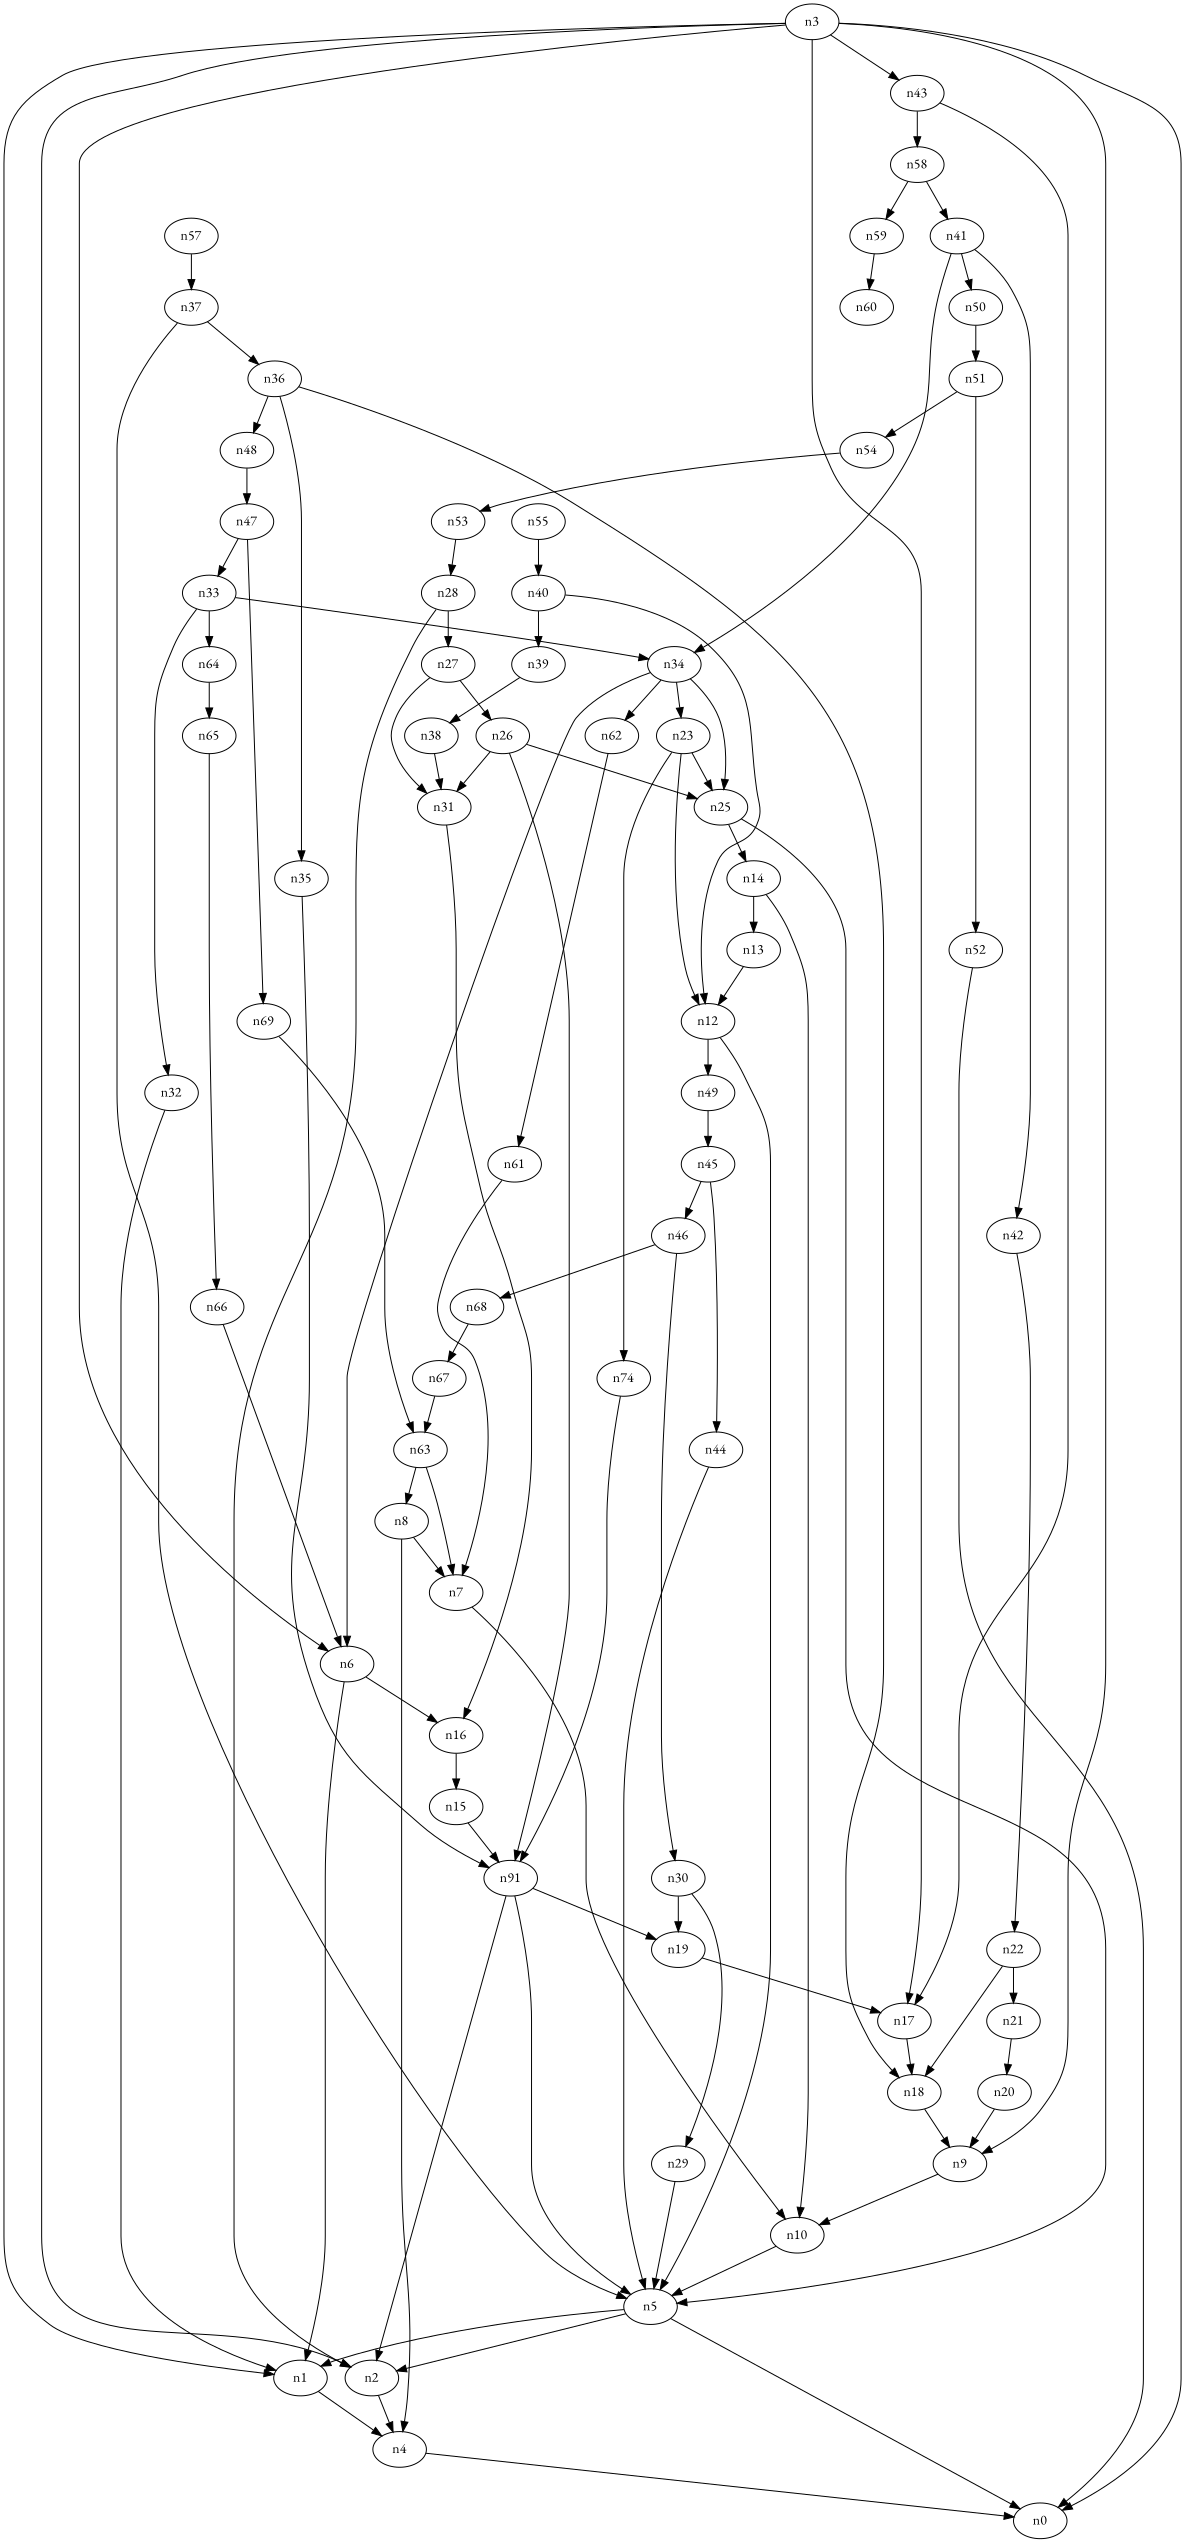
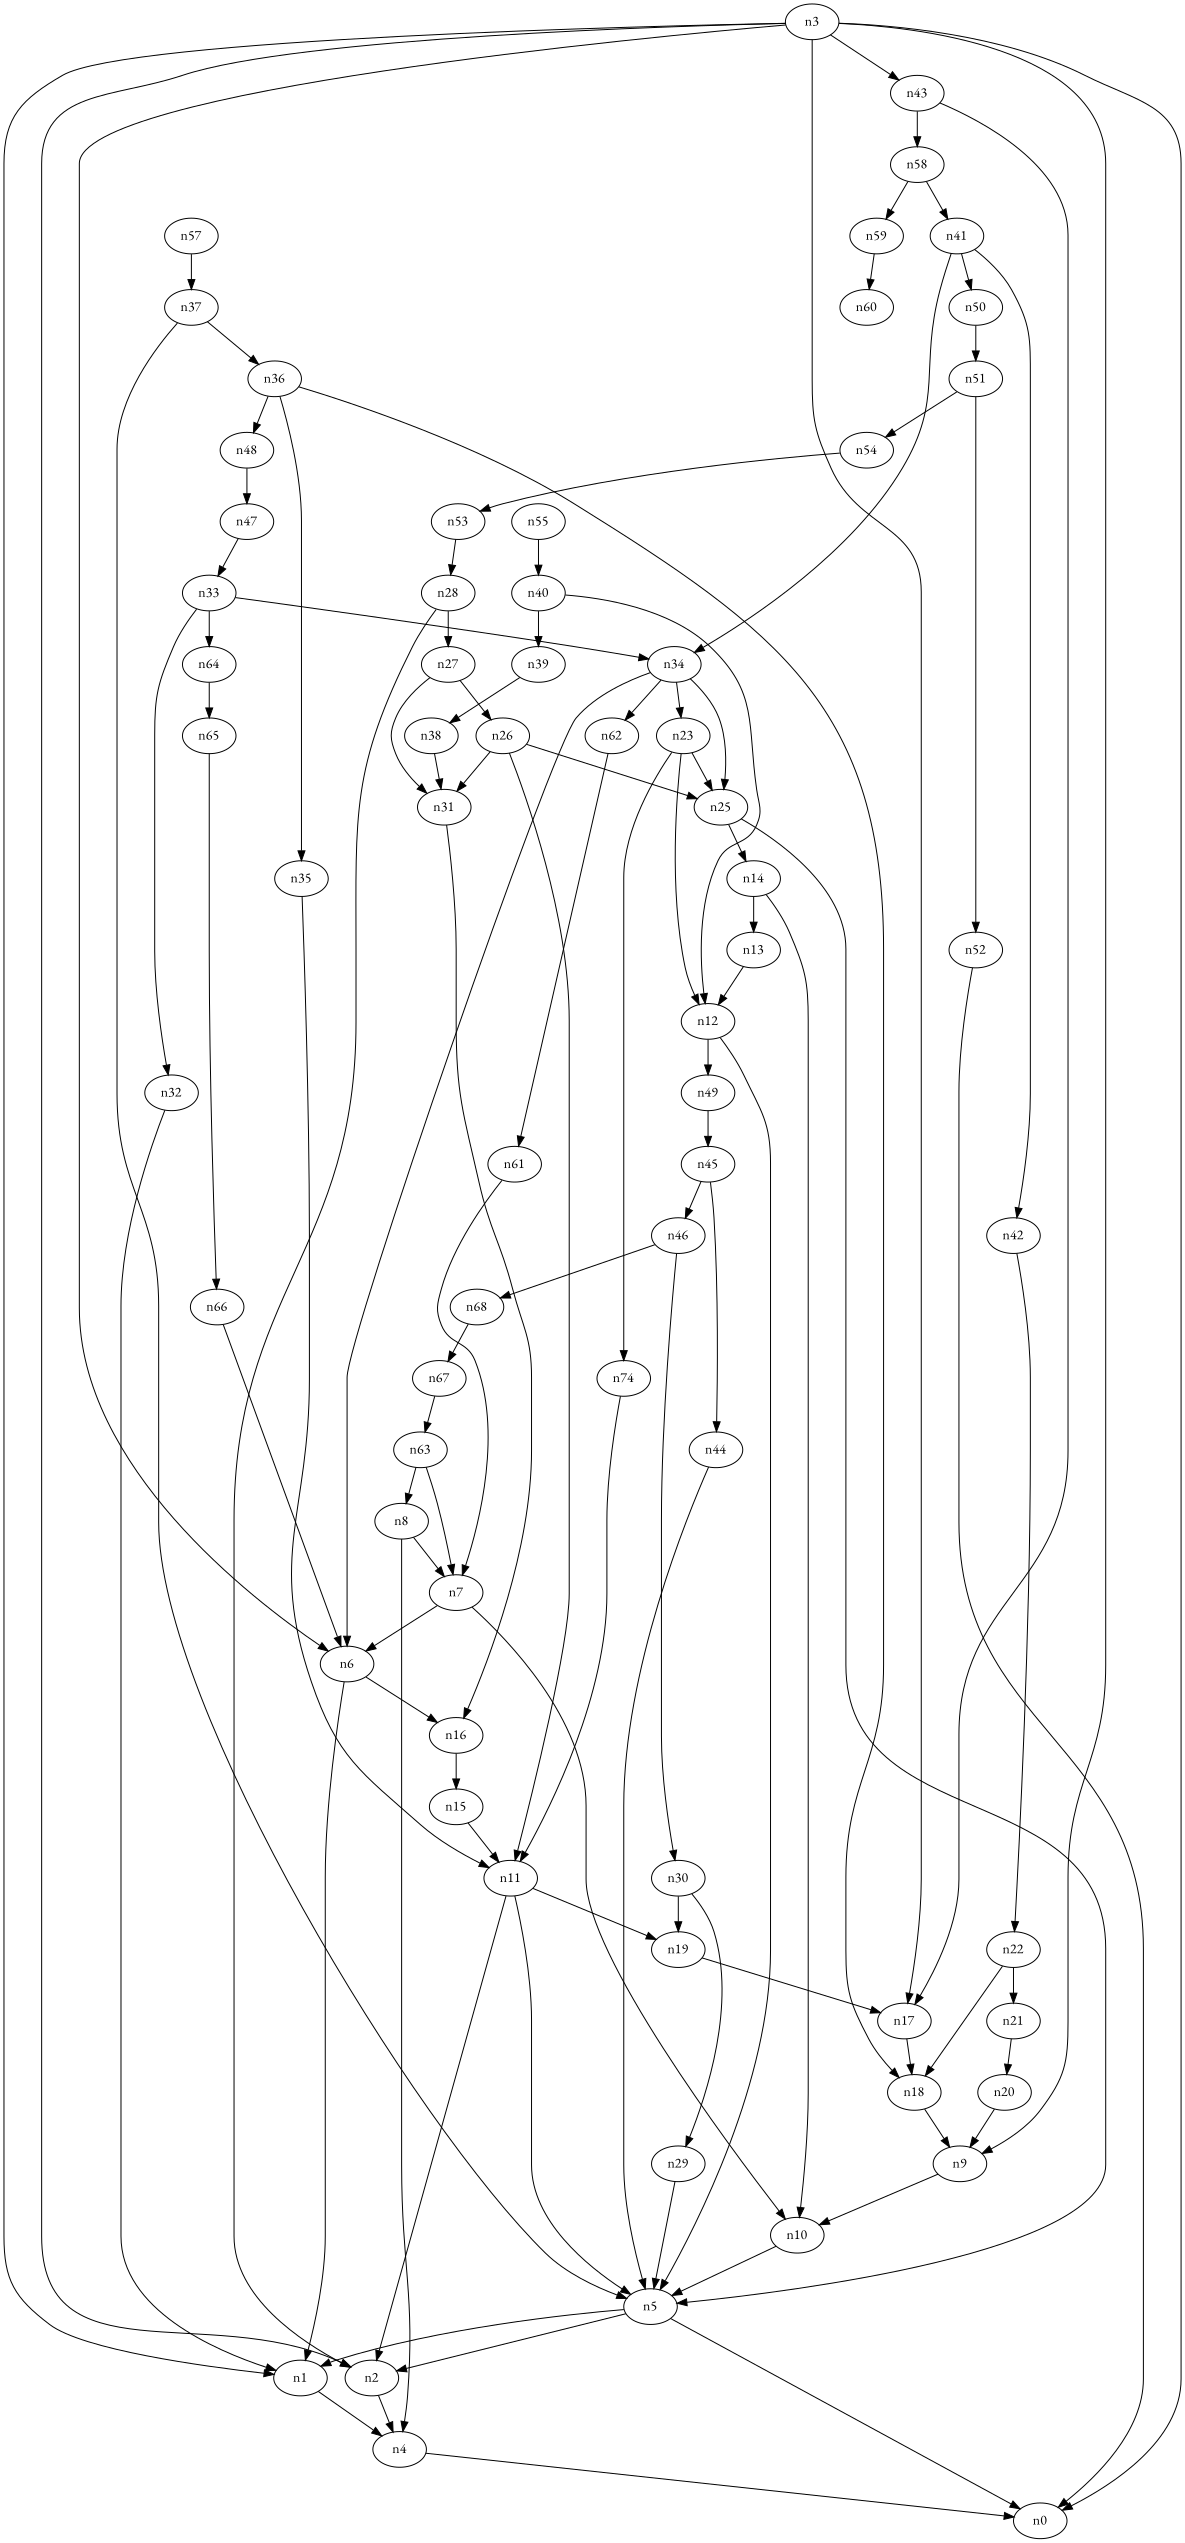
node "n69": removed
edge "n7" -> "n6": added
node "n91": label "n91" -> "n11"
